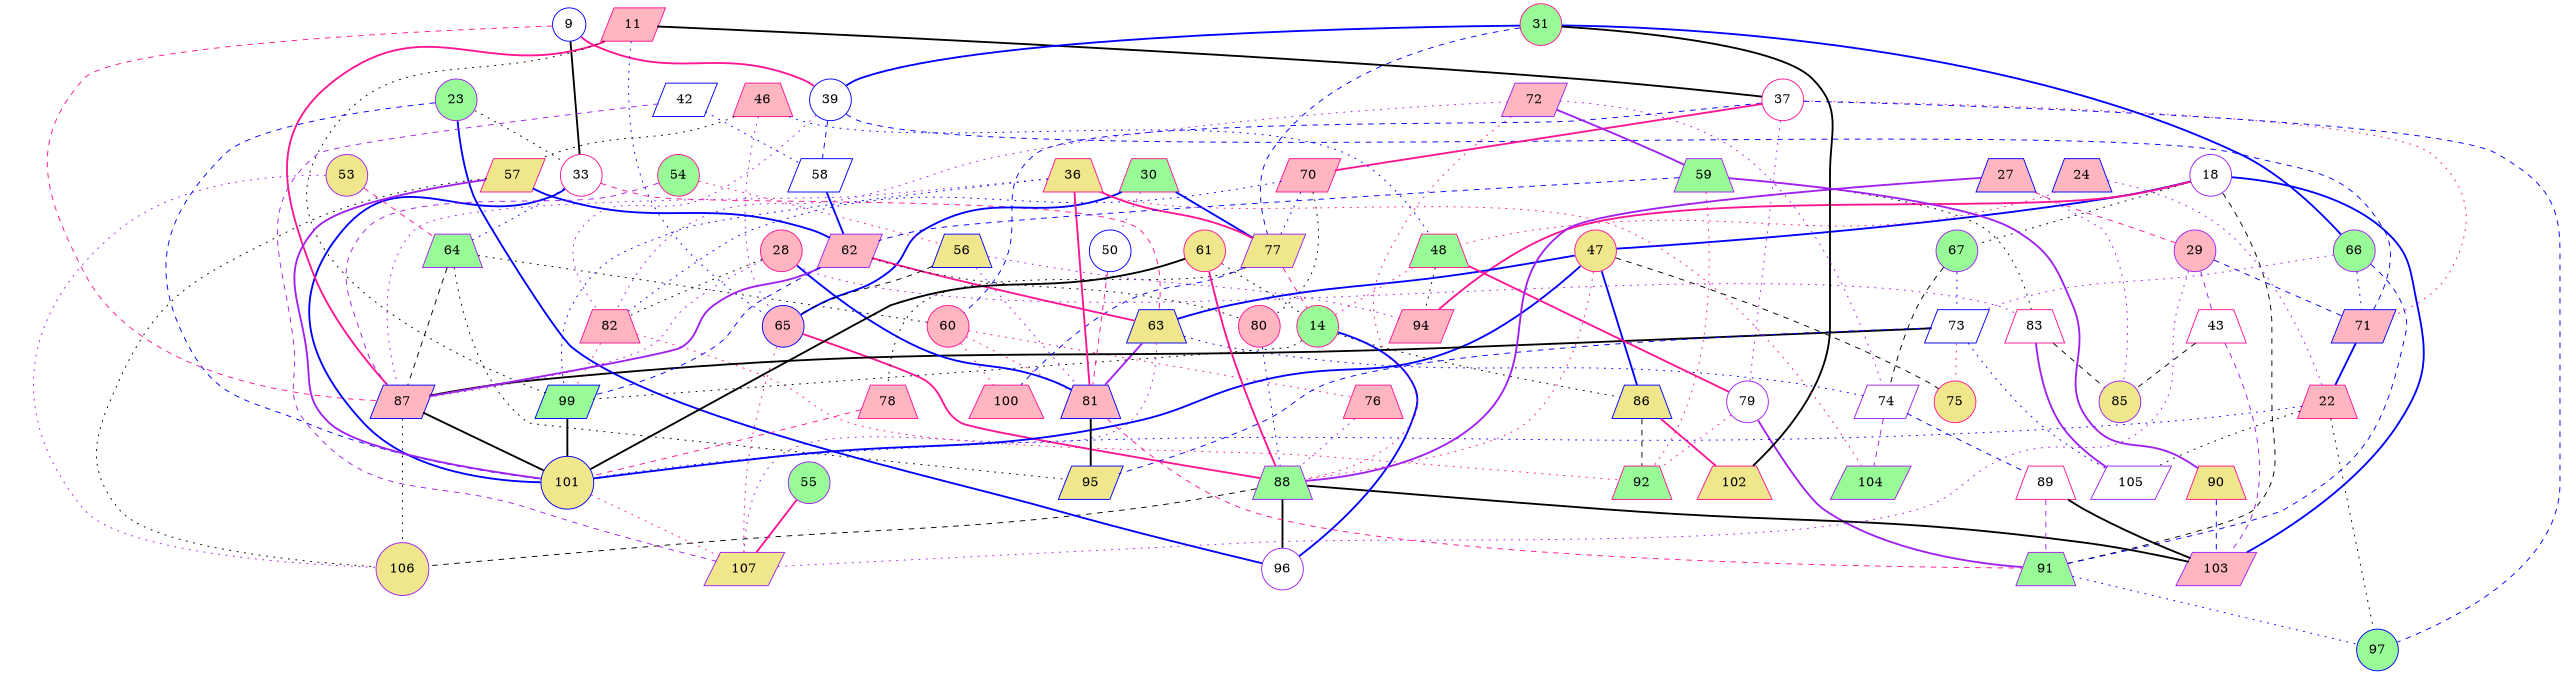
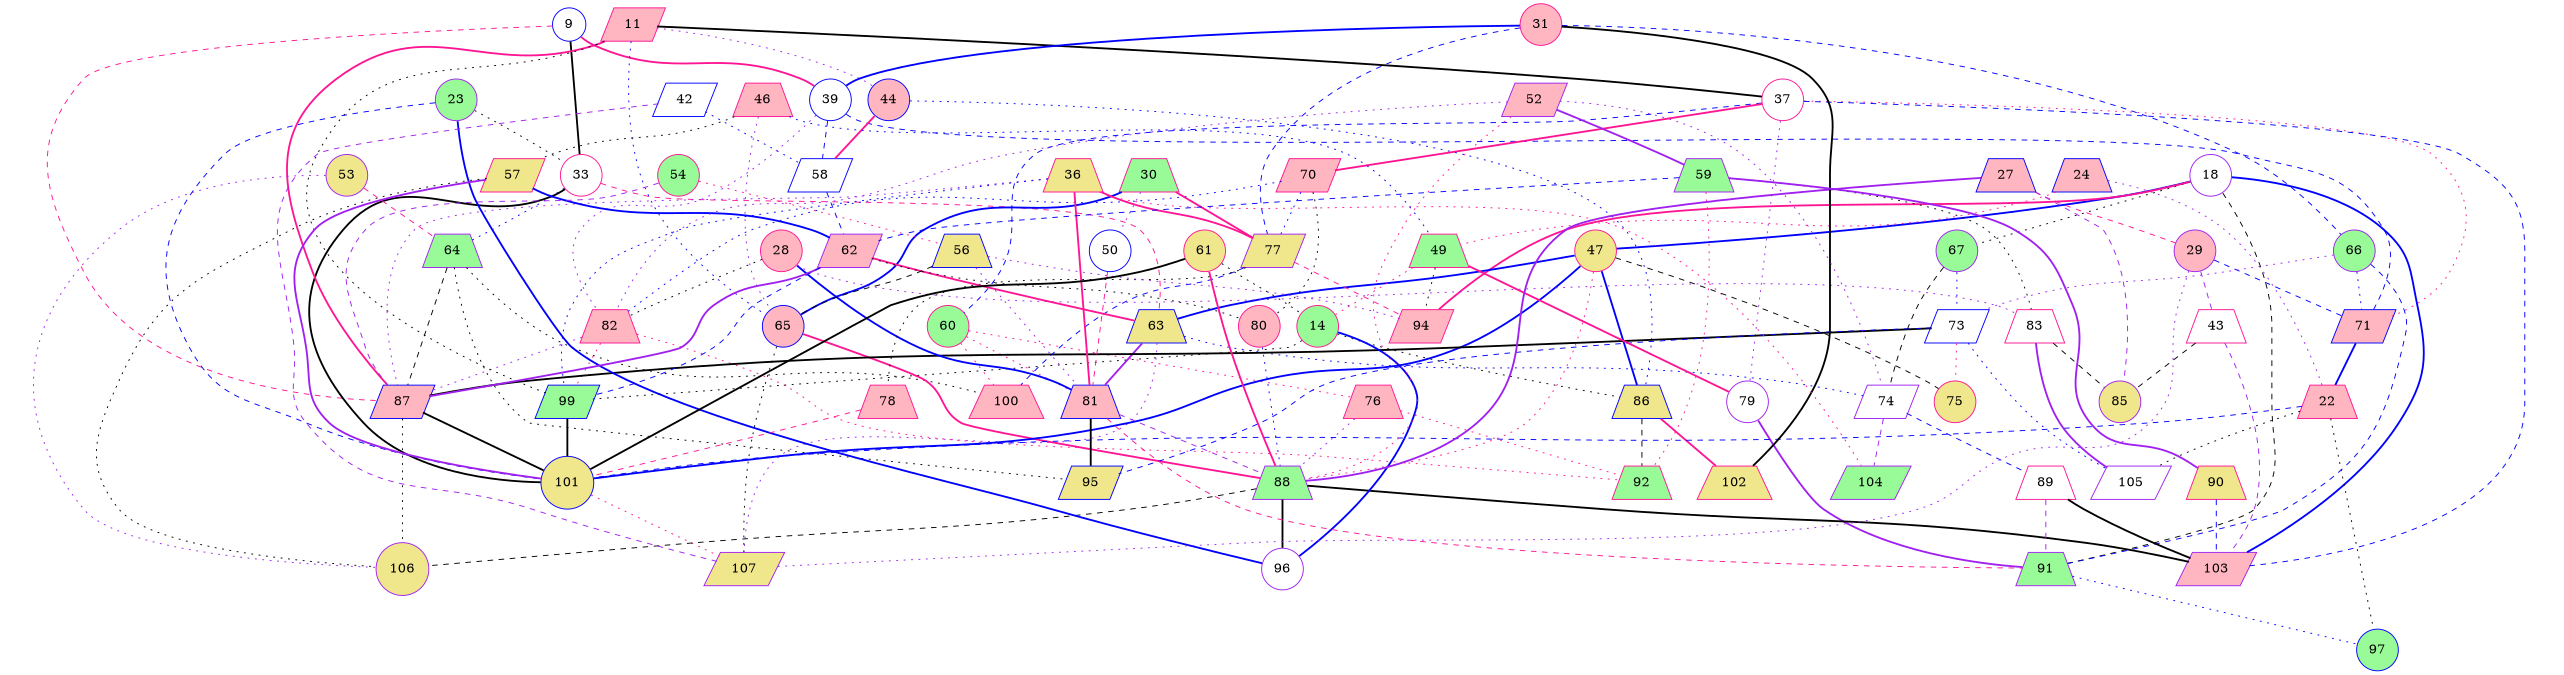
node "31": fillcolor palegreen -> lightpink
edge "31" -- "66": style bold -> dashed
node "44": added
node "72": label "72" -> "52"
edge "37" -- "97": now "37" -- "103"
edge "30" -- "77": color blue -> deeppink
edge "58" -- "62": style bold -> dashed
node "48": label "48" -> "49"
edge "27" -- "85": style dotted -> dashed
edge "64" -- "60": now "64" -- "100"
edge "77" -- "14": now "77" -- "94"
edge "33" -- "101": color blue -> black
node "60": fillcolor lightpink -> palegreen
edge "28" -- "87": now "82" -- "87"
edge "79" -- "92": now "76" -- "92"
edge "22" -- "101": style dotted -> dashed
edge "81" -- "88": added
edge "65" -- "107": color deeppink -> black
node "55": removed
